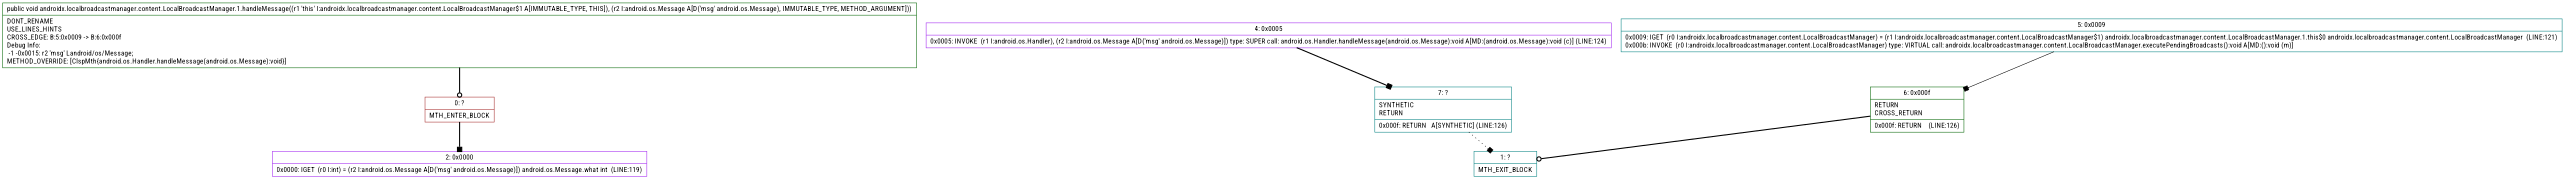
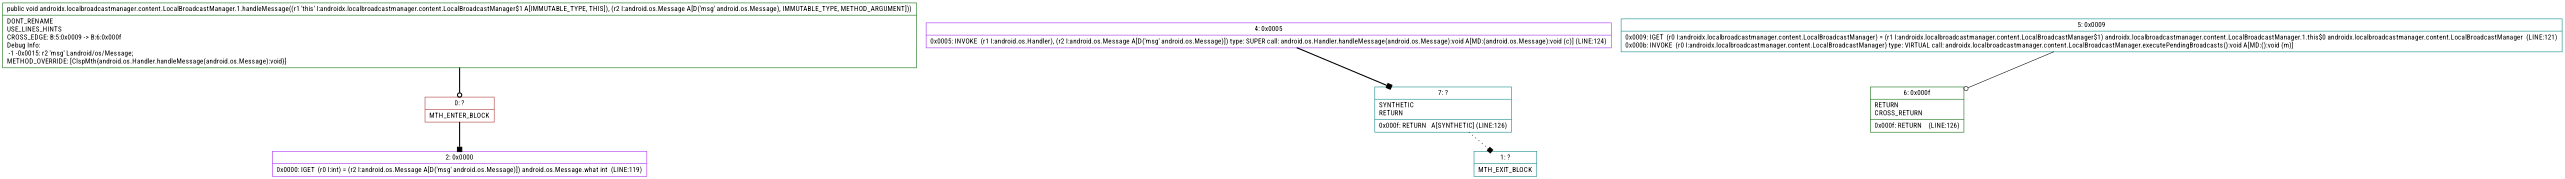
edge "5: 0x0009" -> "6: 0x000f": arrowhead box -> odot
edge "6: 0x000f" -> "1: ?": removed
